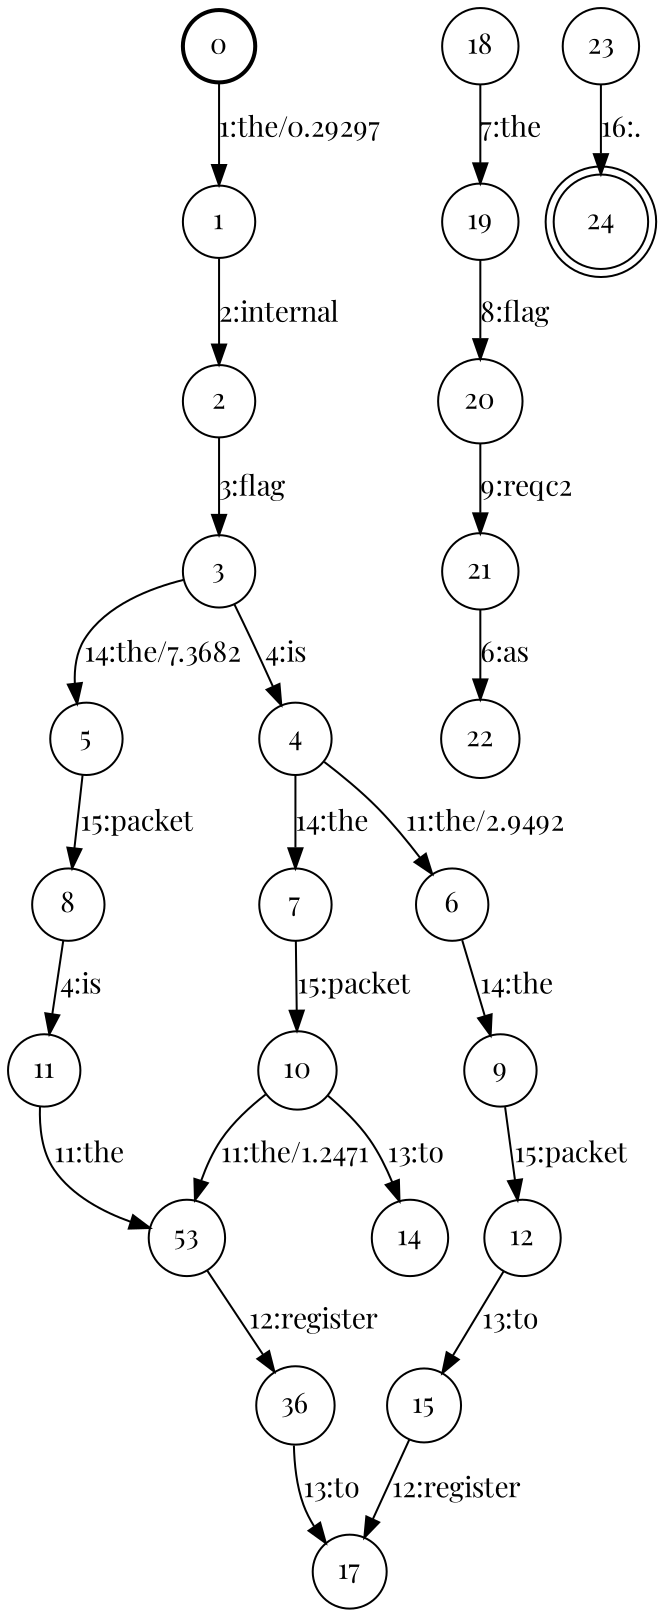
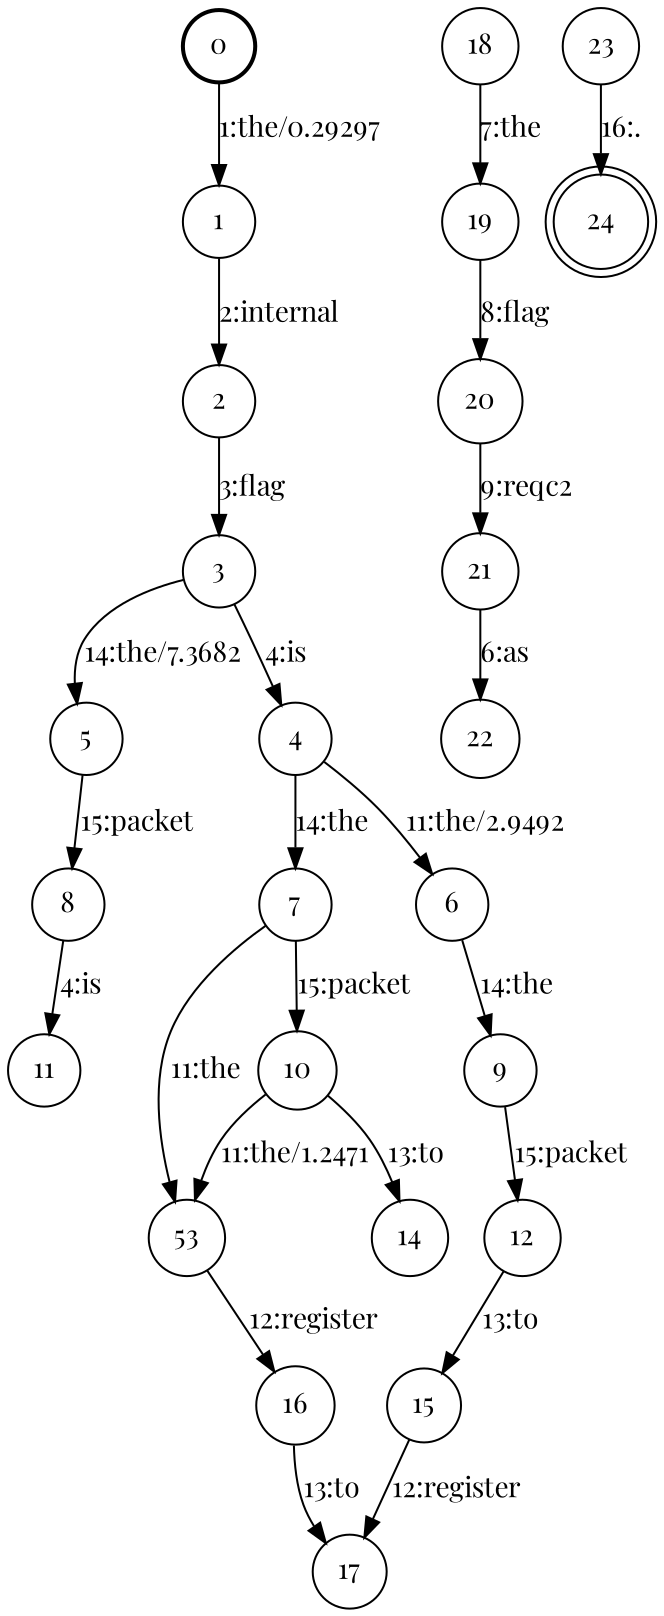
edge "11" -> "53": now "7" -> "53"
node "36": label "36" -> "16"
